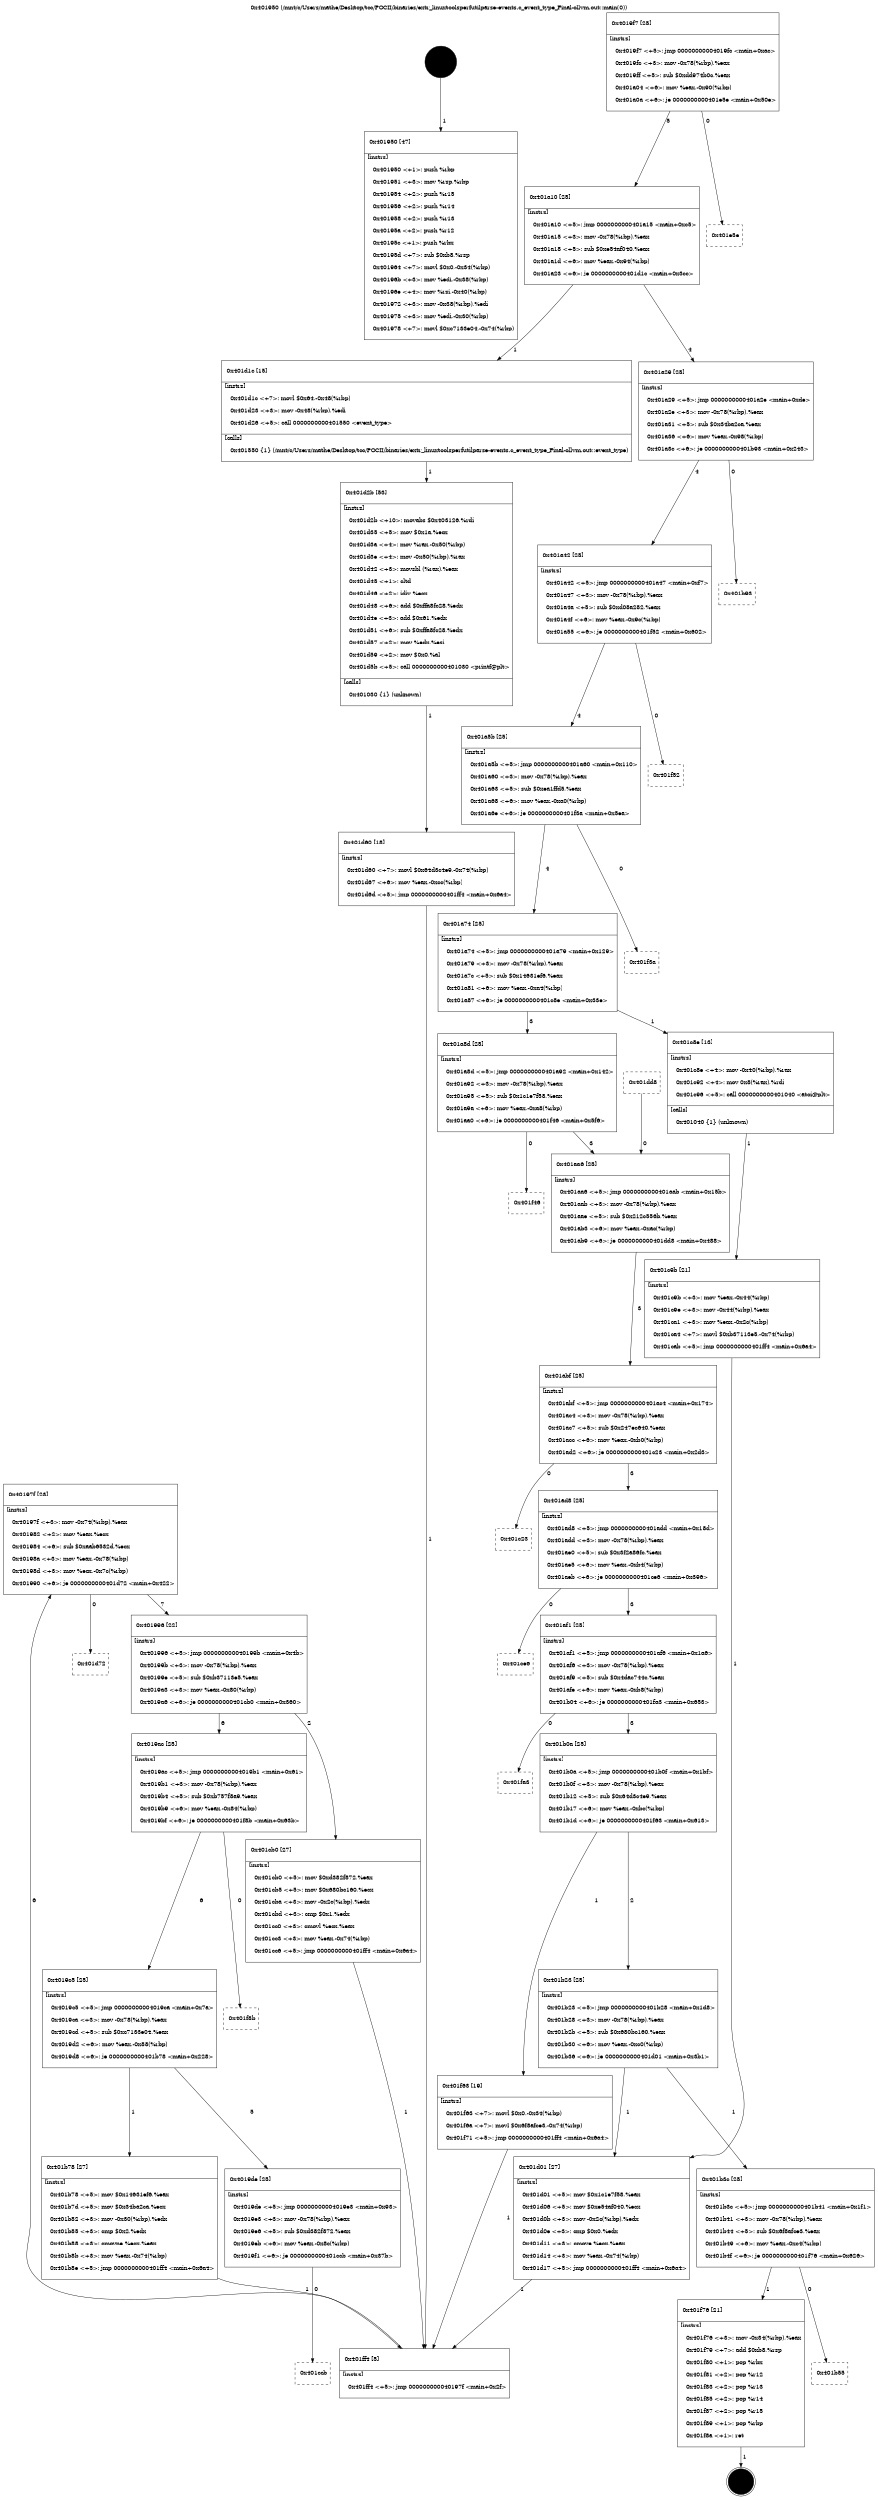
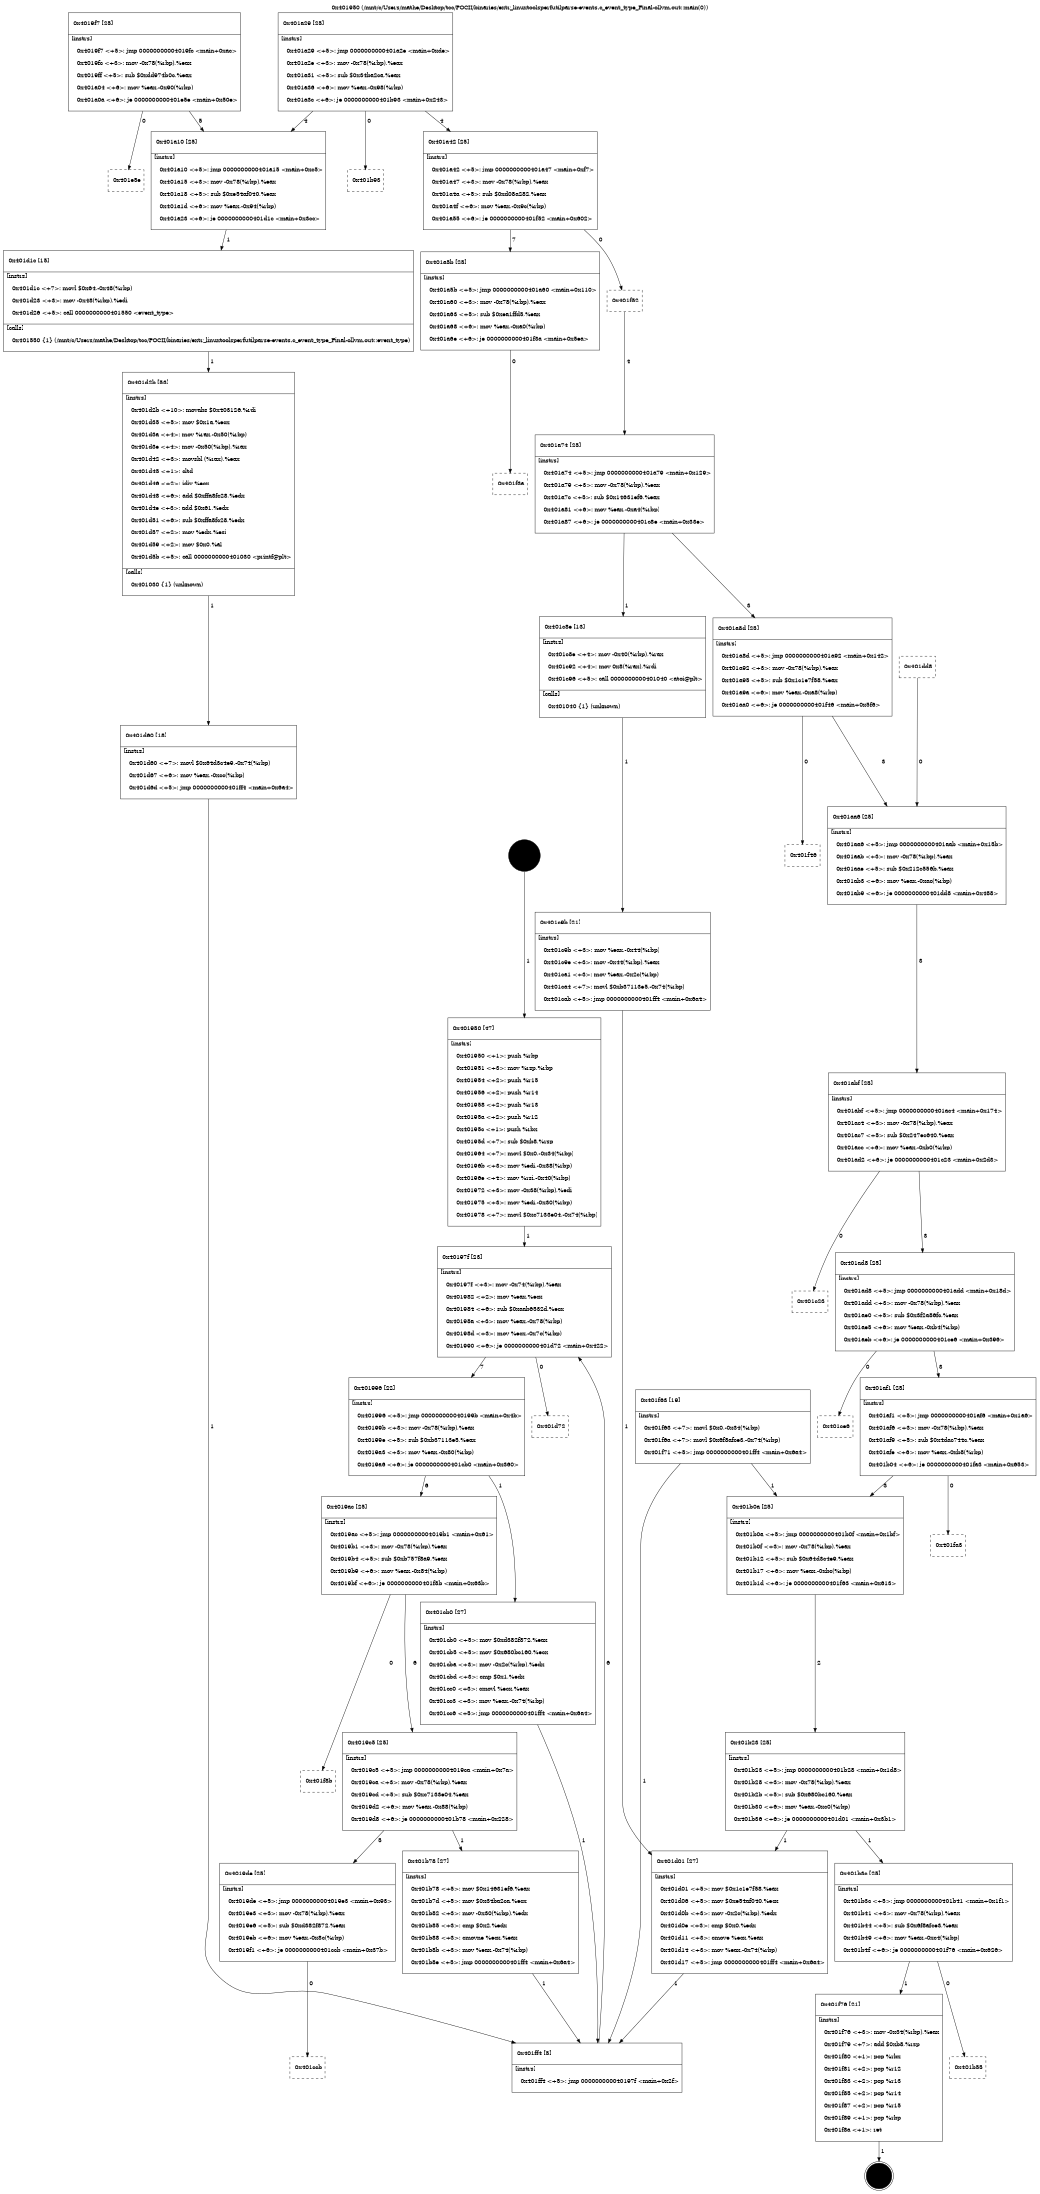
edge "0x401a10 [25]" -> "0x401a29 [25]": reversed
edge "0x401a42 [25]" -> "0x401a5b [25]": label " 4" -> " 7"
edge "0x401a5b [25]" -> "0x401a74 [25]": now "0x401f52" -> "0x401a74 [25]"
edge "0x401950 [47]" -> "0x40197f [23]": added, label "1"
edge "0x401996 [22]" -> "0x401cb0 [27]": label " 2" -> " 1"
edge "0x401b0a [25]" -> "0x401f63 [19]": reversed
